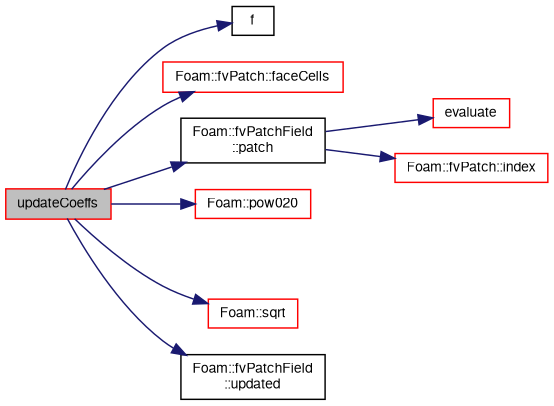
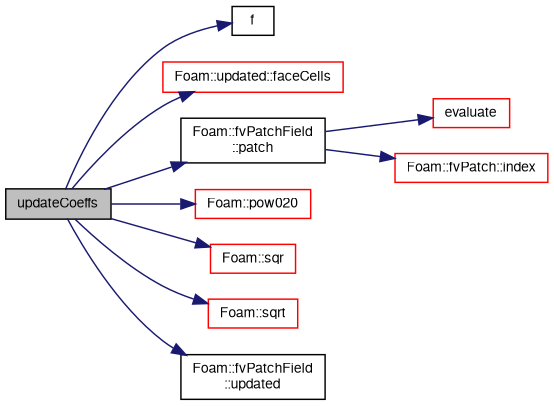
node "Foam::fvPatch::faceCells": label "Foam::fvPatch::faceCells" -> "Foam::updated::faceCells"
node "updateCoeffs": color red -> black
node "Foam::sqr": added
